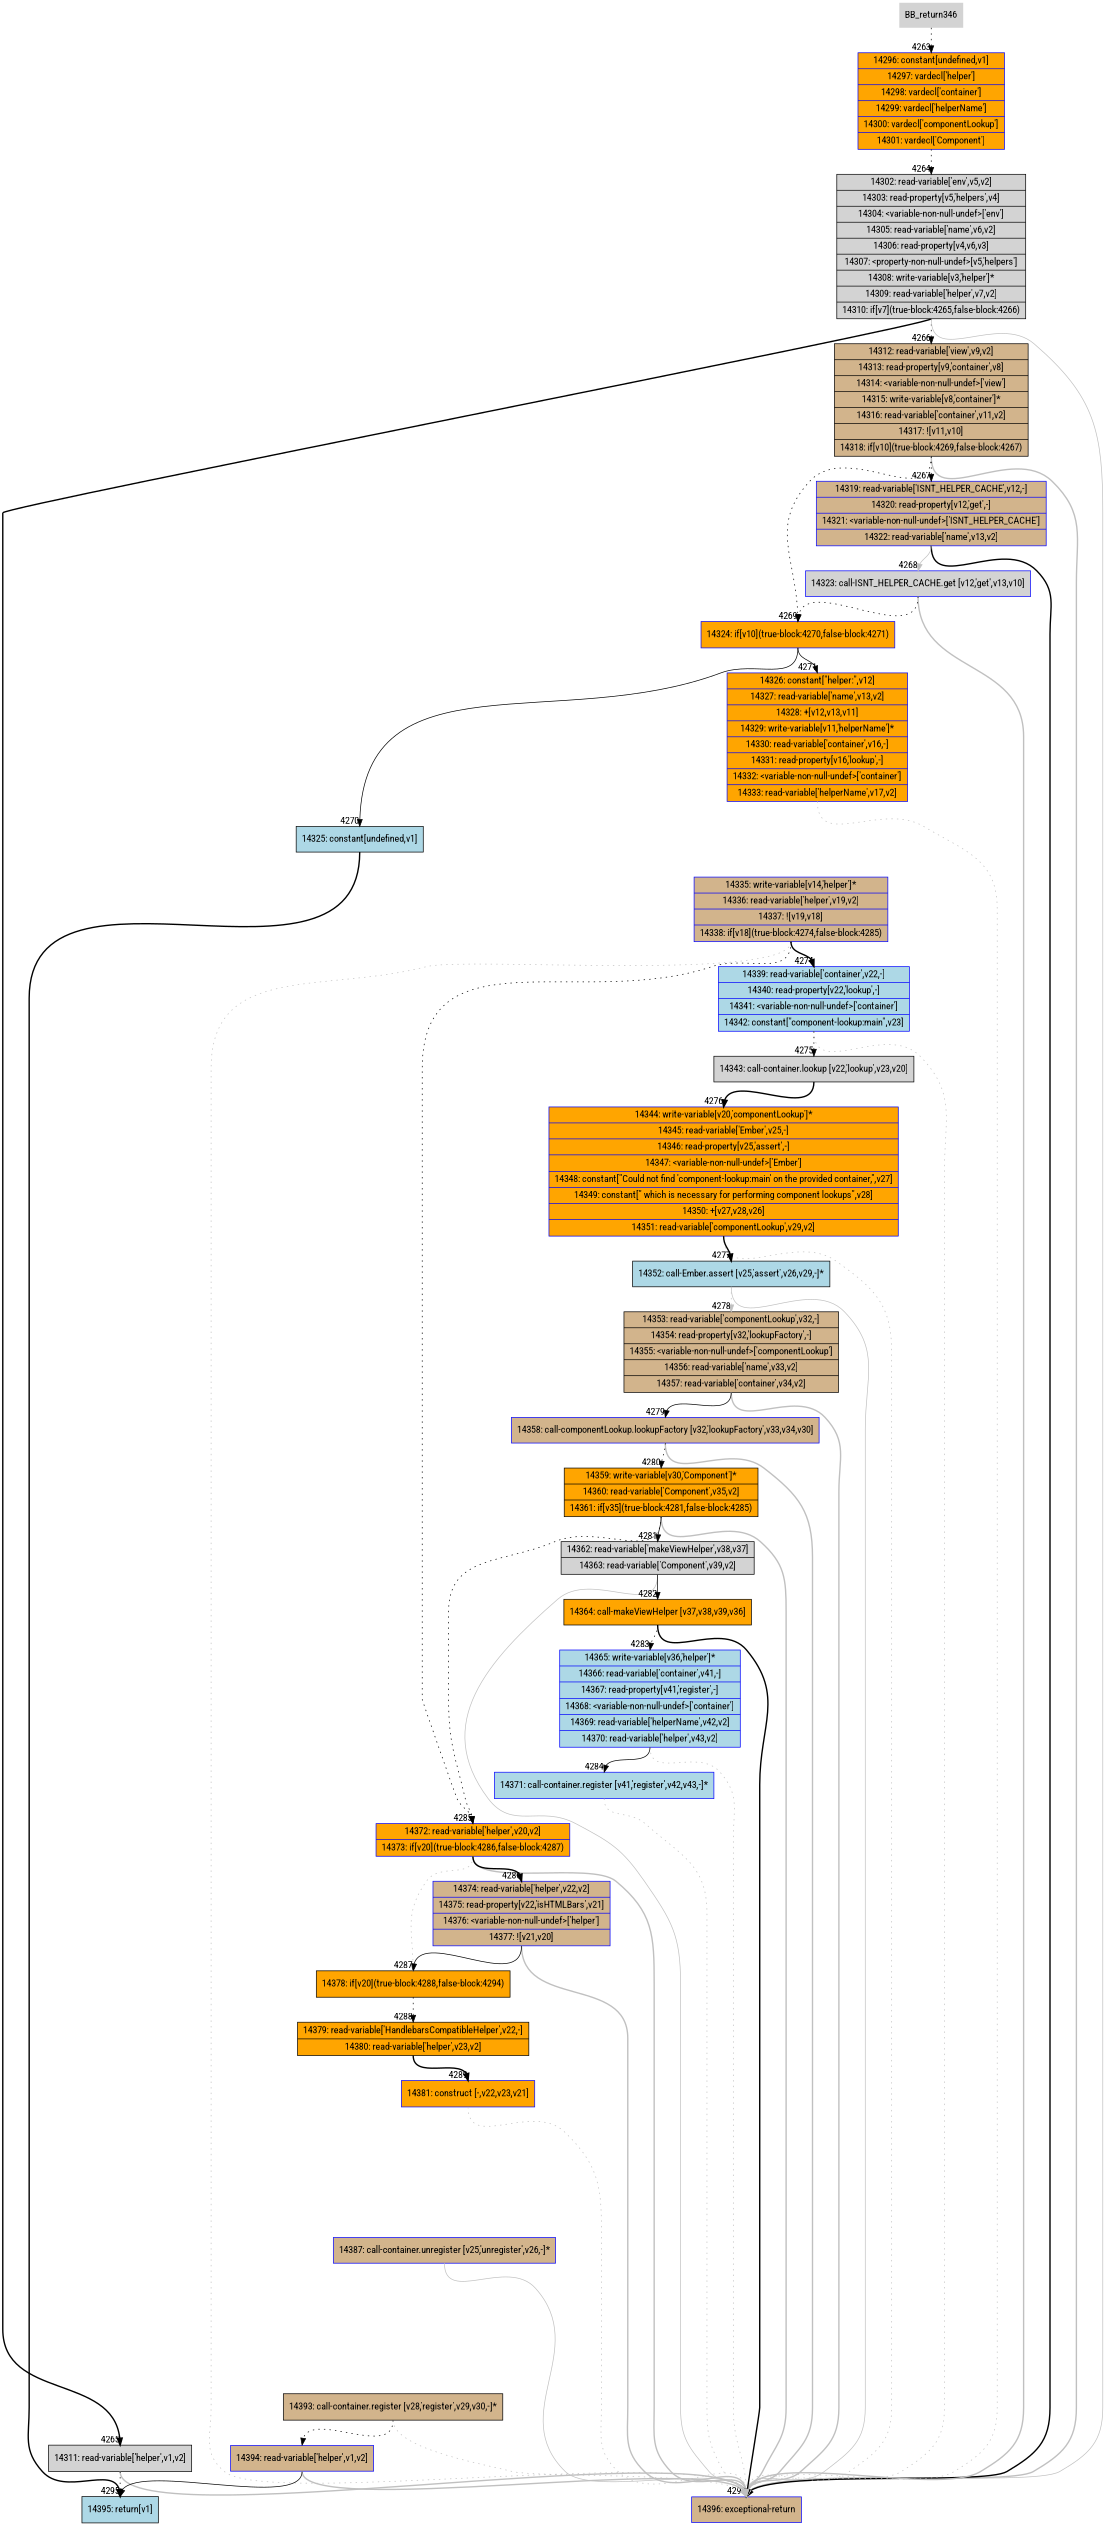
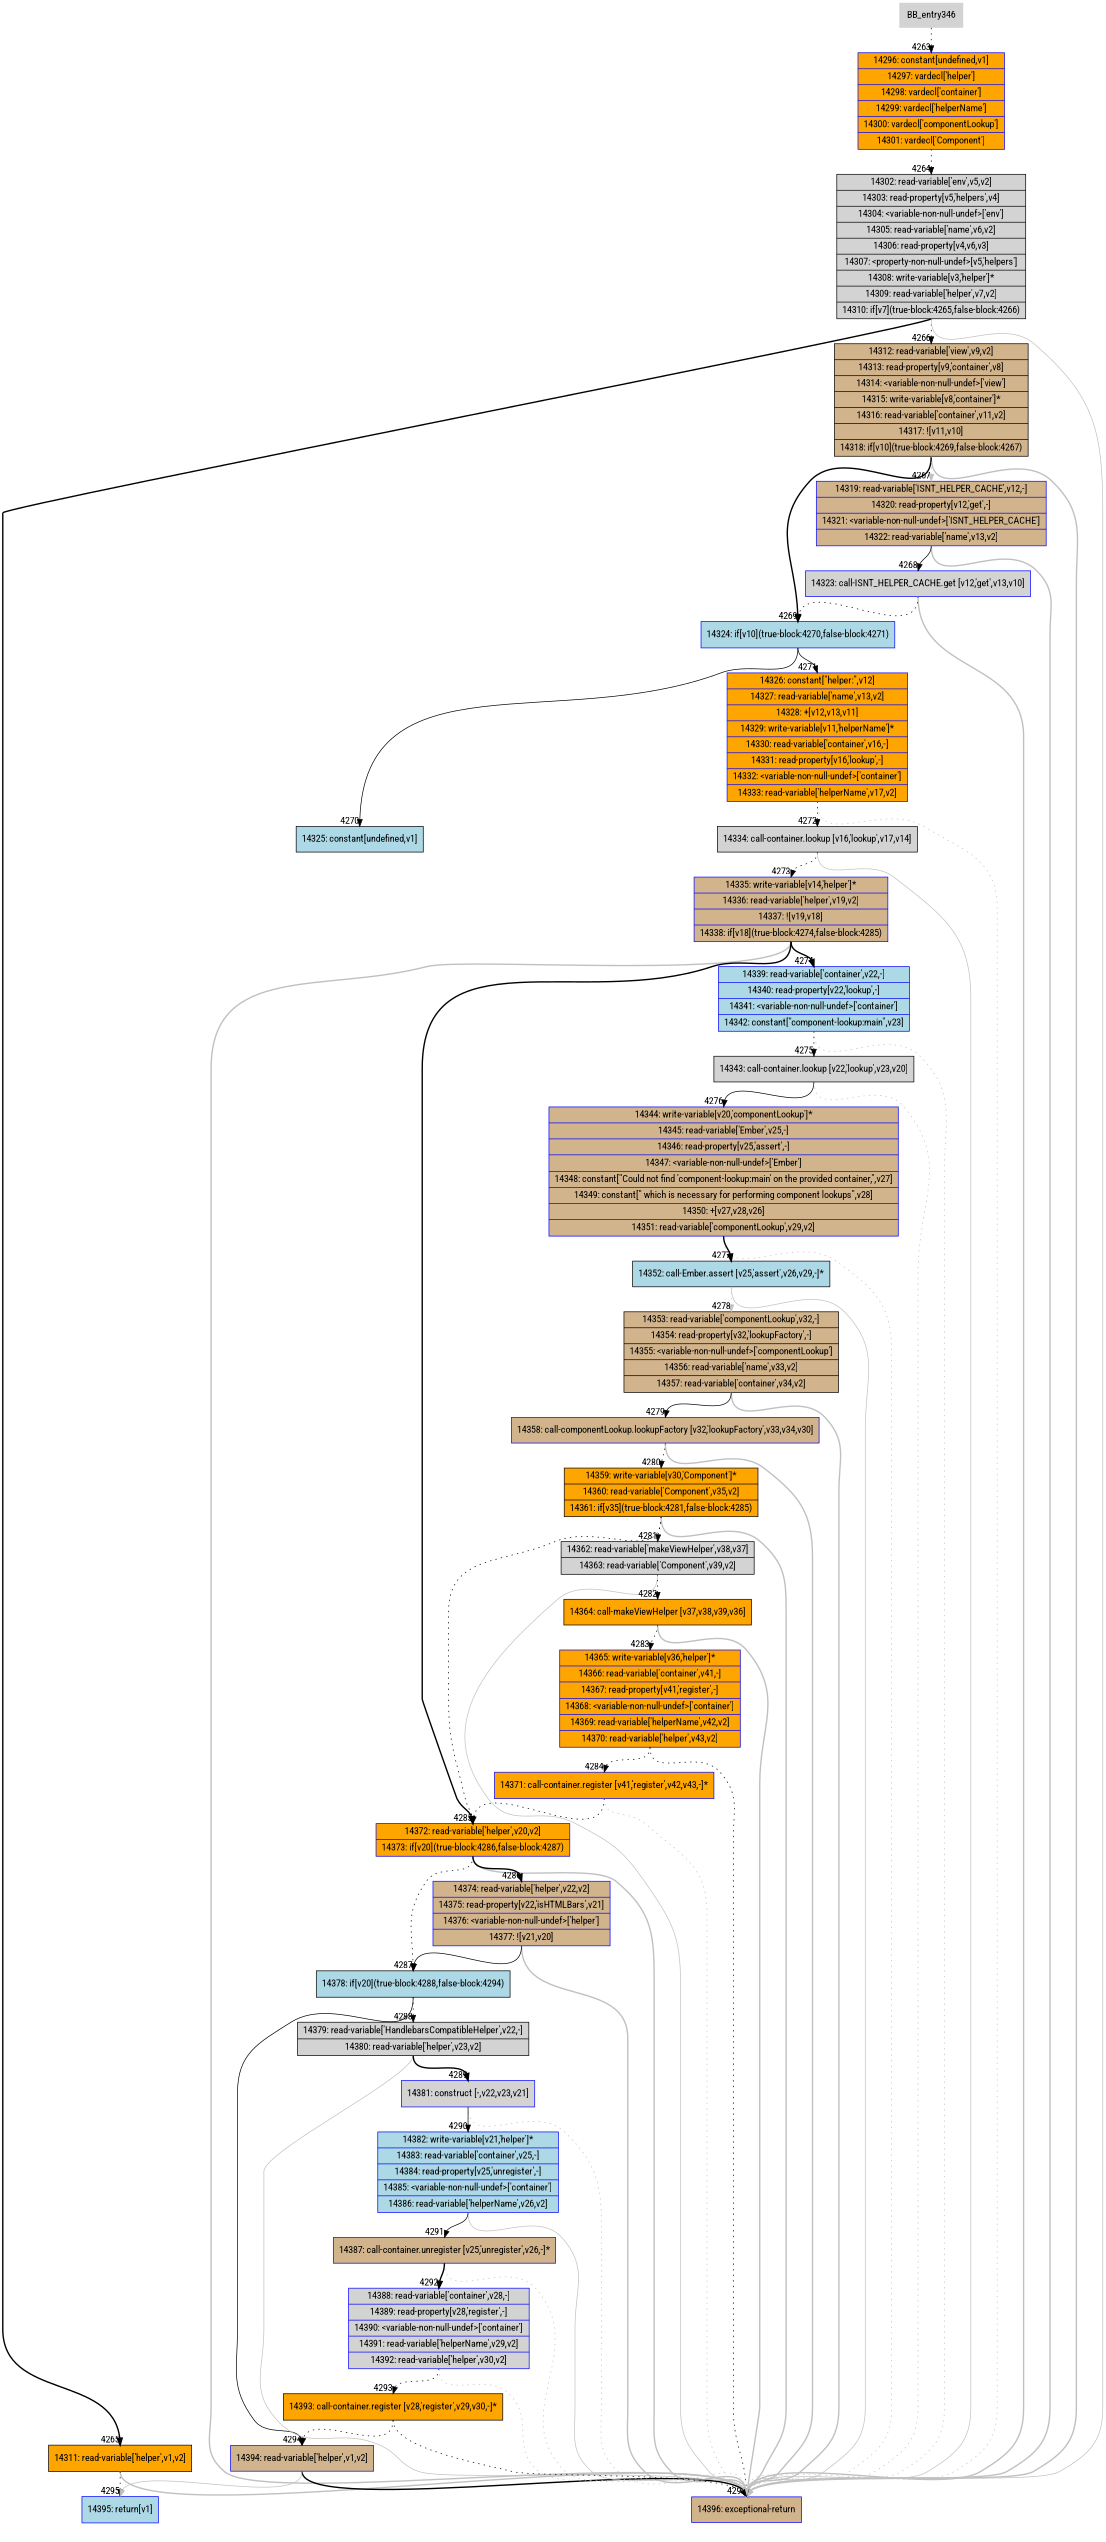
node "BB_return346": label "BB_return346" -> "BB_entry346"
edge "14312: read-variable['view',v9,v2]" -> "14319: read-variable['ISNT_HELPER_CACHE',v12,-]": color black -> gray
edge "14312: read-variable['view',v9,v2]" -> "14324: if[v10](true-block:4270,false-block:4271)": style dotted -> bold
edge "14319: read-variable['ISNT_HELPER_CACHE',v12,-]" -> "14323: call-ISNT_HELPER_CACHE.get [v12,'get',v13,v10]": color gray -> black
node "14324: if[v10](true-block:4270,false-block:4271)": fillcolor orange -> lightblue
node "14334: call-container.lookup [v16,'lookup',v17,v14]": added
edge "14343: call-container.lookup [v22,'lookup',v23,v20]" -> "14344: write-variable[v20,'componentLookup']*": style bold -> solid
node "14344: write-variable[v20,'componentLookup']*": fillcolor orange -> tan
edge "14335: write-variable[v14,'helper']*" -> "14372: read-variable['helper',v20,v2]": style dotted -> bold
edge "14359: write-variable[v30,'Component']*" -> "14362: read-variable['makeViewHelper',v38,v37]": style solid -> dotted
edge "14325: constant[undefined,v1]" -> "14395: return[v1]": removed
edge "14362: read-variable['makeViewHelper',v38,v37]" -> "14364: call-makeViewHelper [v37,v38,v39,v36]": style solid -> dotted
edge "14319: read-variable['ISNT_HELPER_CACHE',v12,-]" -> "14396: exceptional-return": color black -> gray
node "14365: write-variable[v36,'helper']*": fillcolor lightblue -> orange
edge "14335: write-variable[v14,'helper']*" -> "14396: exceptional-return": style dotted -> bold
edge "14365: write-variable[v36,'helper']*" -> "14371: call-container.register [v41,'register',v42,v43,-]*": style solid -> dotted
node "14371: call-container.register [v41,'register',v42,v43,-]*": fillcolor lightblue -> orange
edge "14343: call-container.lookup [v22,'lookup',v23,v20]" -> "14396: exceptional-return": added
edge "14371: call-container.register [v41,'register',v42,v43,-]*" -> "14372: read-variable['helper',v20,v2]": added
edge "14372: read-variable['helper',v20,v2]" -> "14378: if[v20](true-block:4288,false-block:4294)": color gray -> black
node "14378: if[v20](true-block:4288,false-block:4294)": fillcolor orange -> lightblue
edge "14364: call-makeViewHelper [v37,v38,v39,v36]" -> "14396: exceptional-return": color black -> gray
node "14379: read-variable['HandlebarsCompatibleHelper',v22,-]": fillcolor orange -> lightgrey
edge "14365: write-variable[v36,'helper']*" -> "14396: exceptional-return": color gray -> black
node "14381: construct [-,v22,v23,v21]": fillcolor orange -> lightgrey
edge "14378: if[v20](true-block:4288,false-block:4294)" -> "14394: read-variable['helper',v1,v2]": added
node "14382: write-variable[v21,'helper']*": added
node "14388: read-variable['container',v28,-]": added
node "14393: call-container.register [v28,'register',v29,v30,-]*": fillcolor tan -> orange
edge "14379: read-variable['HandlebarsCompatibleHelper',v22,-]" -> "14396: exceptional-return": added
edge "14387: call-container.unregister [v25,'unregister',v26,-]*" -> "14396: exceptional-return": style solid -> dotted
node "14311: read-variable['helper',v1,v2]": fillcolor lightgrey -> orange
edge "14393: call-container.register [v28,'register',v29,v30,-]*" -> "14396: exceptional-return": color gray -> black
edge "14394: read-variable['helper',v1,v2]" -> "14395: return[v1]": color black -> gray
edge "14394: read-variable['helper',v1,v2]" -> "14396: exceptional-return": color gray -> black
node "14395: return[v1]": color black -> blue
